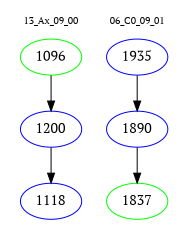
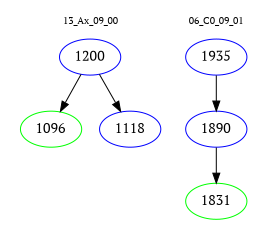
edge "1096" -> "1200": reversed
node "1837": label "1837" -> "1831"
